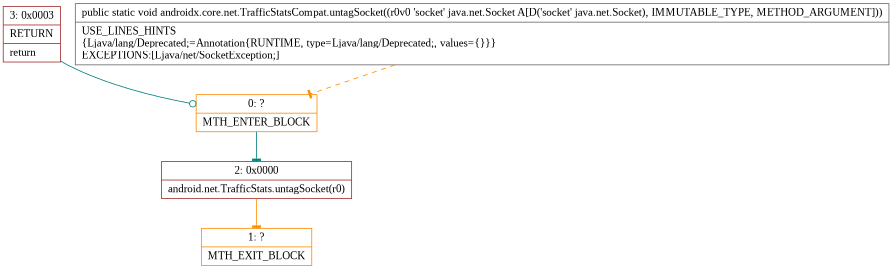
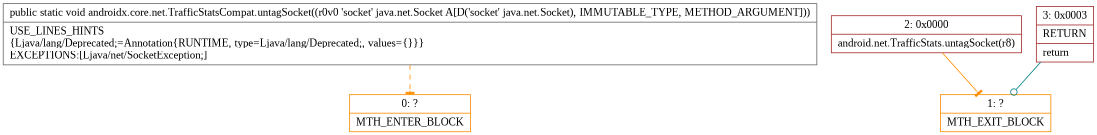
edge "3: 0x0003" -> "0: ?": now "3: 0x0003" -> "1: ?"
edge "0: ?" -> "2: 0x0000": removed
node "2: 0x0000": text "android.net.TrafficStats.untagSocket(r0)" -> "android.net.TrafficStats.untagSocket(r8)"
